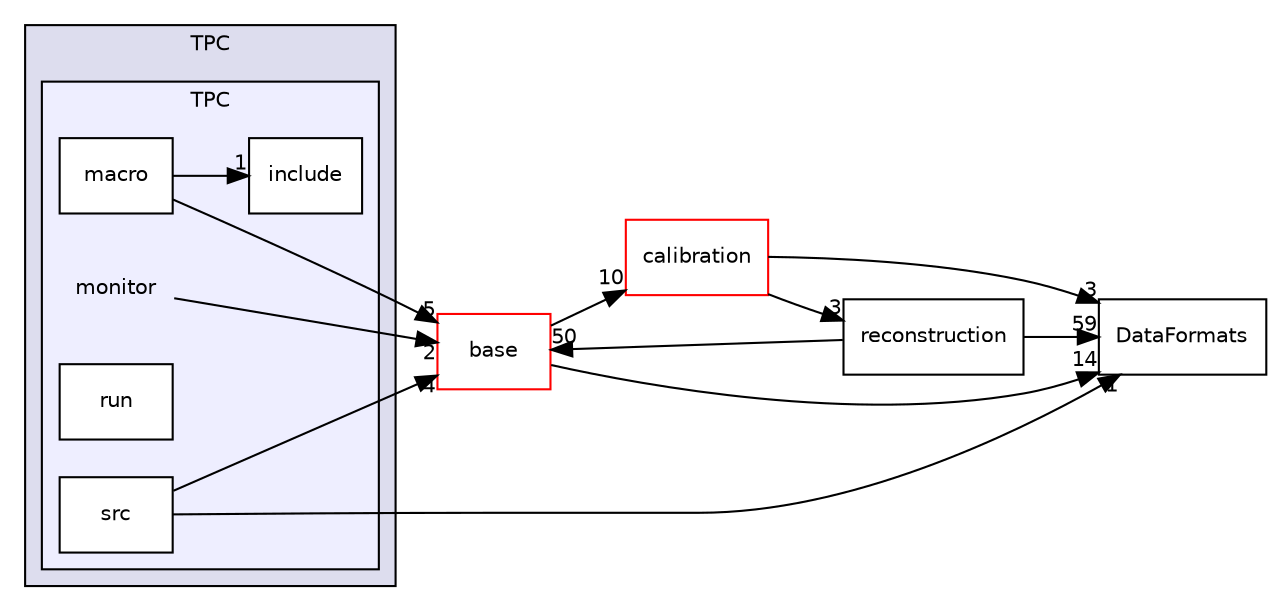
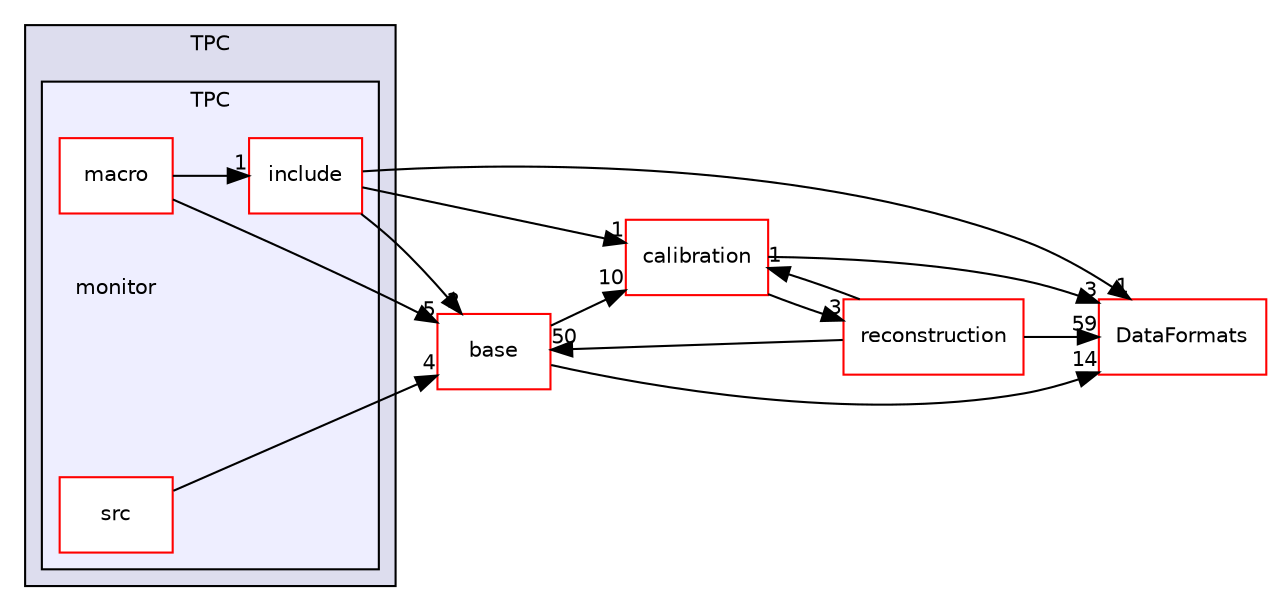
node "macro": color black -> red
node "include": color black -> red
edge "include" -> "calibration": added
edge "reconstruction" -> "calibration": added
edge "monitor" -> "base": now "include" -> "base"
node "reconstruction": color black -> red
node "DataFormats": color black -> red
node "run": removed
edge "src" -> "DataFormats": now "include" -> "DataFormats"
node "src": color black -> red
